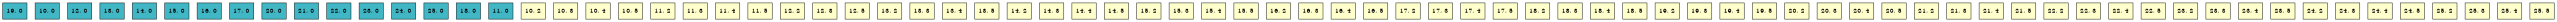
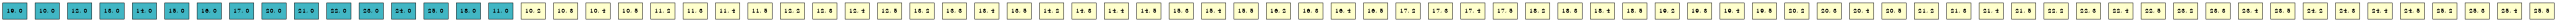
node "12, 4": added
node "15, 2": removed
